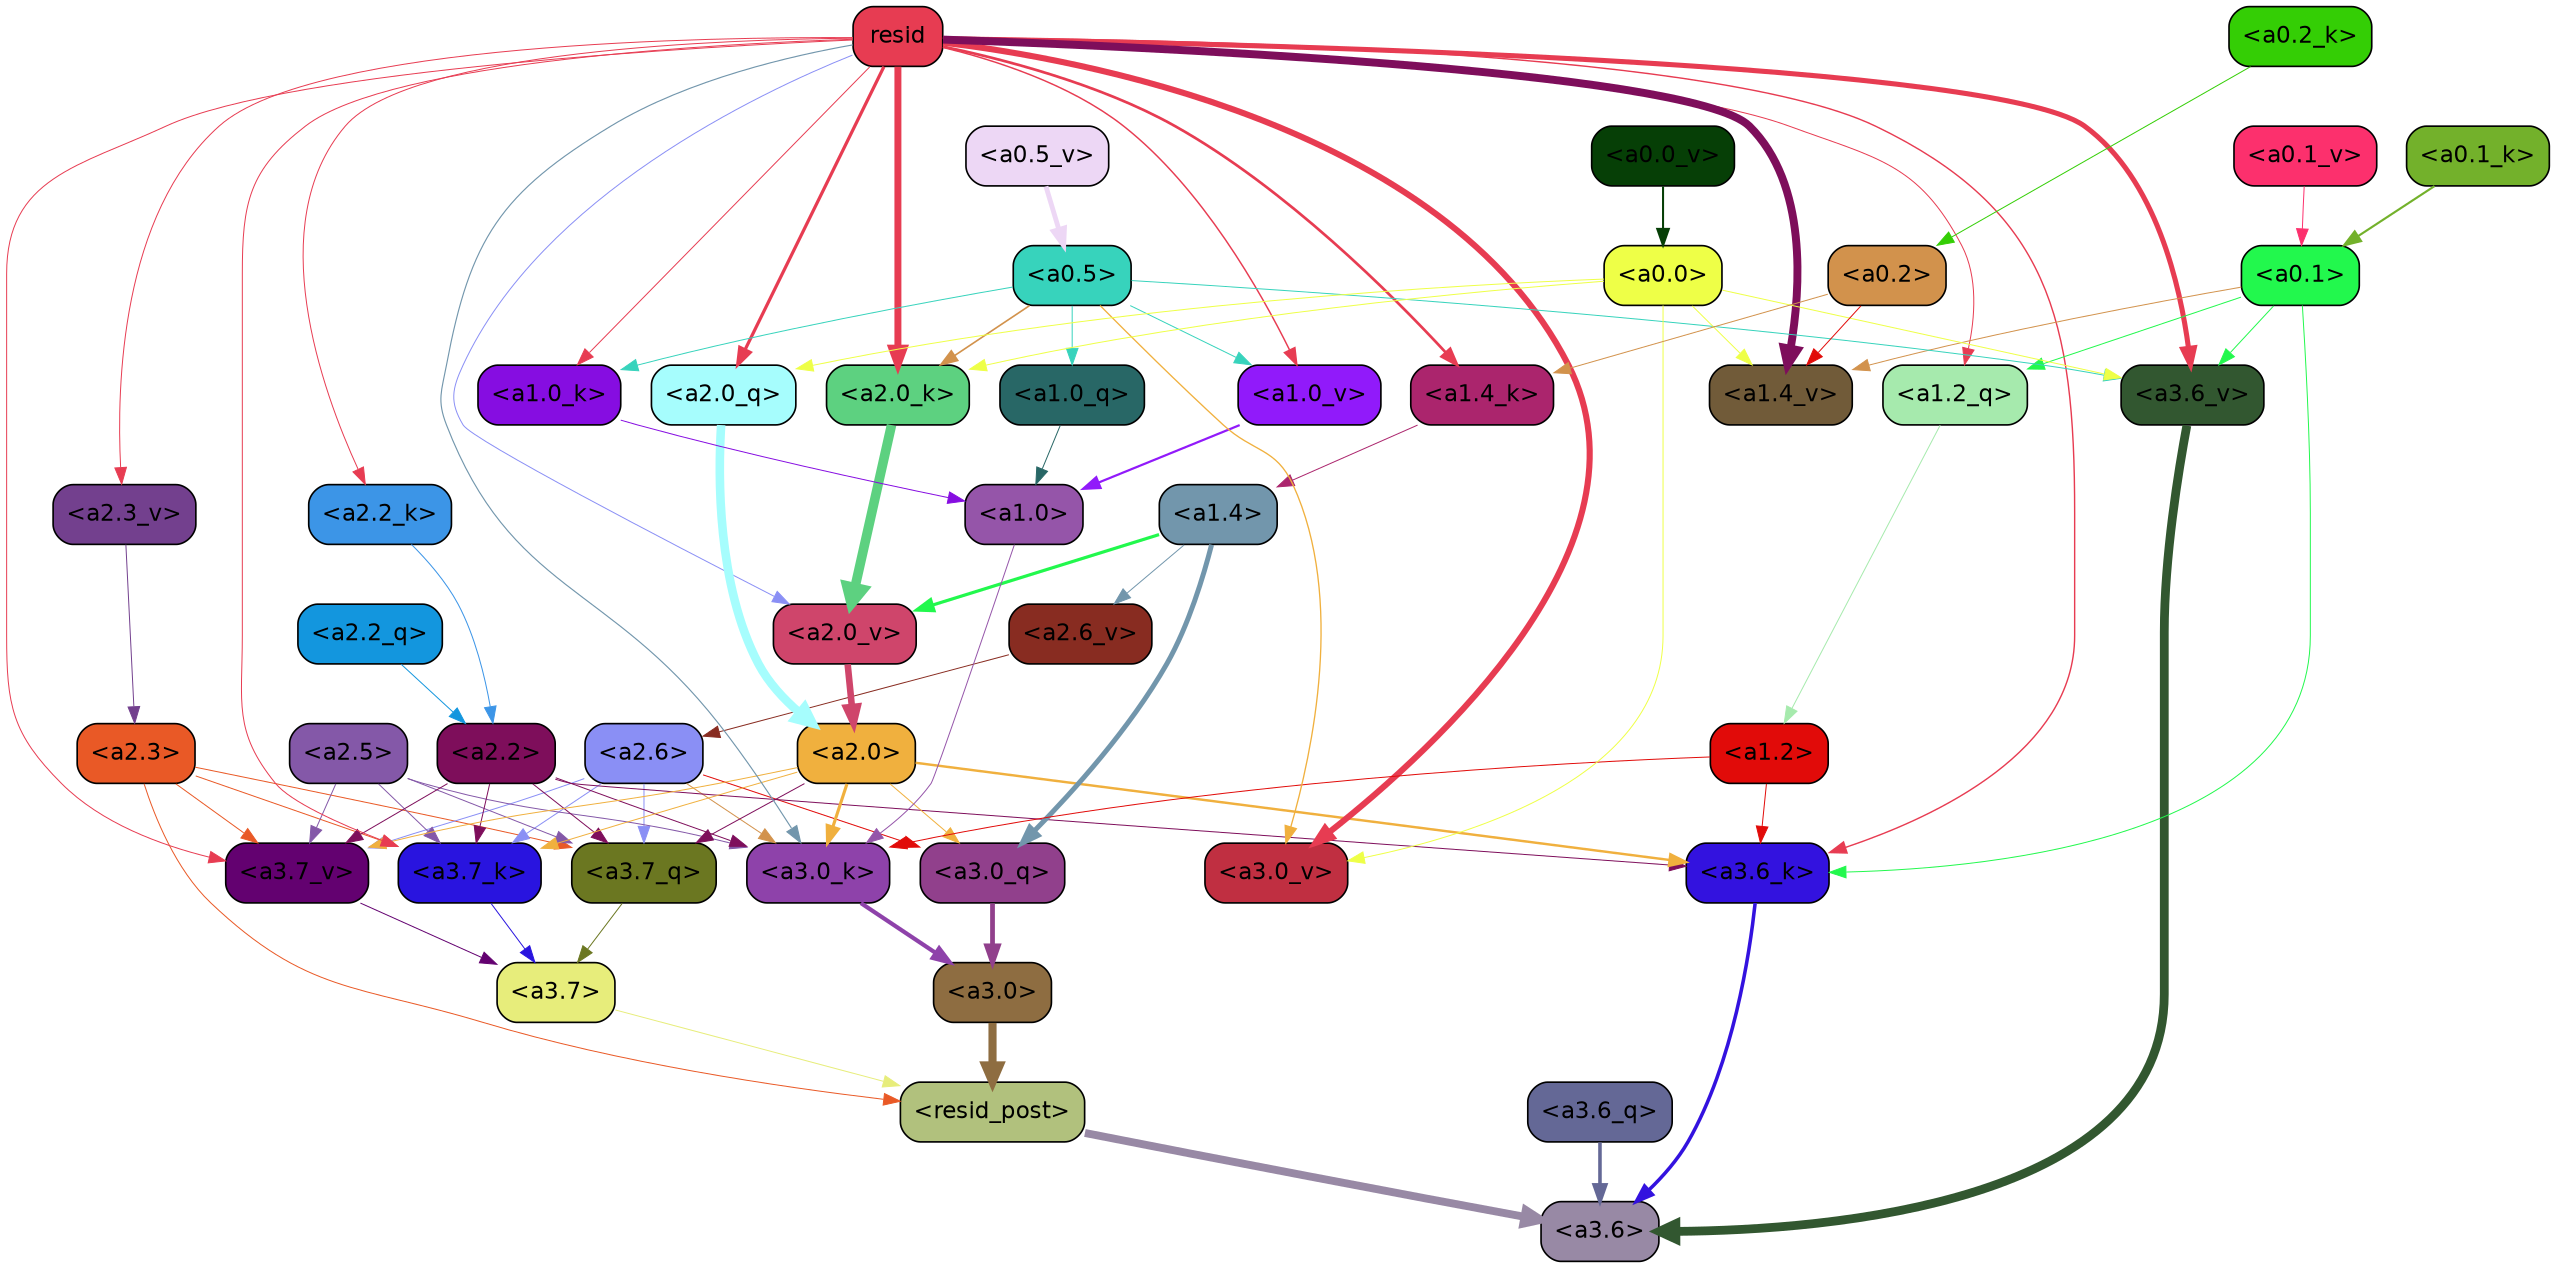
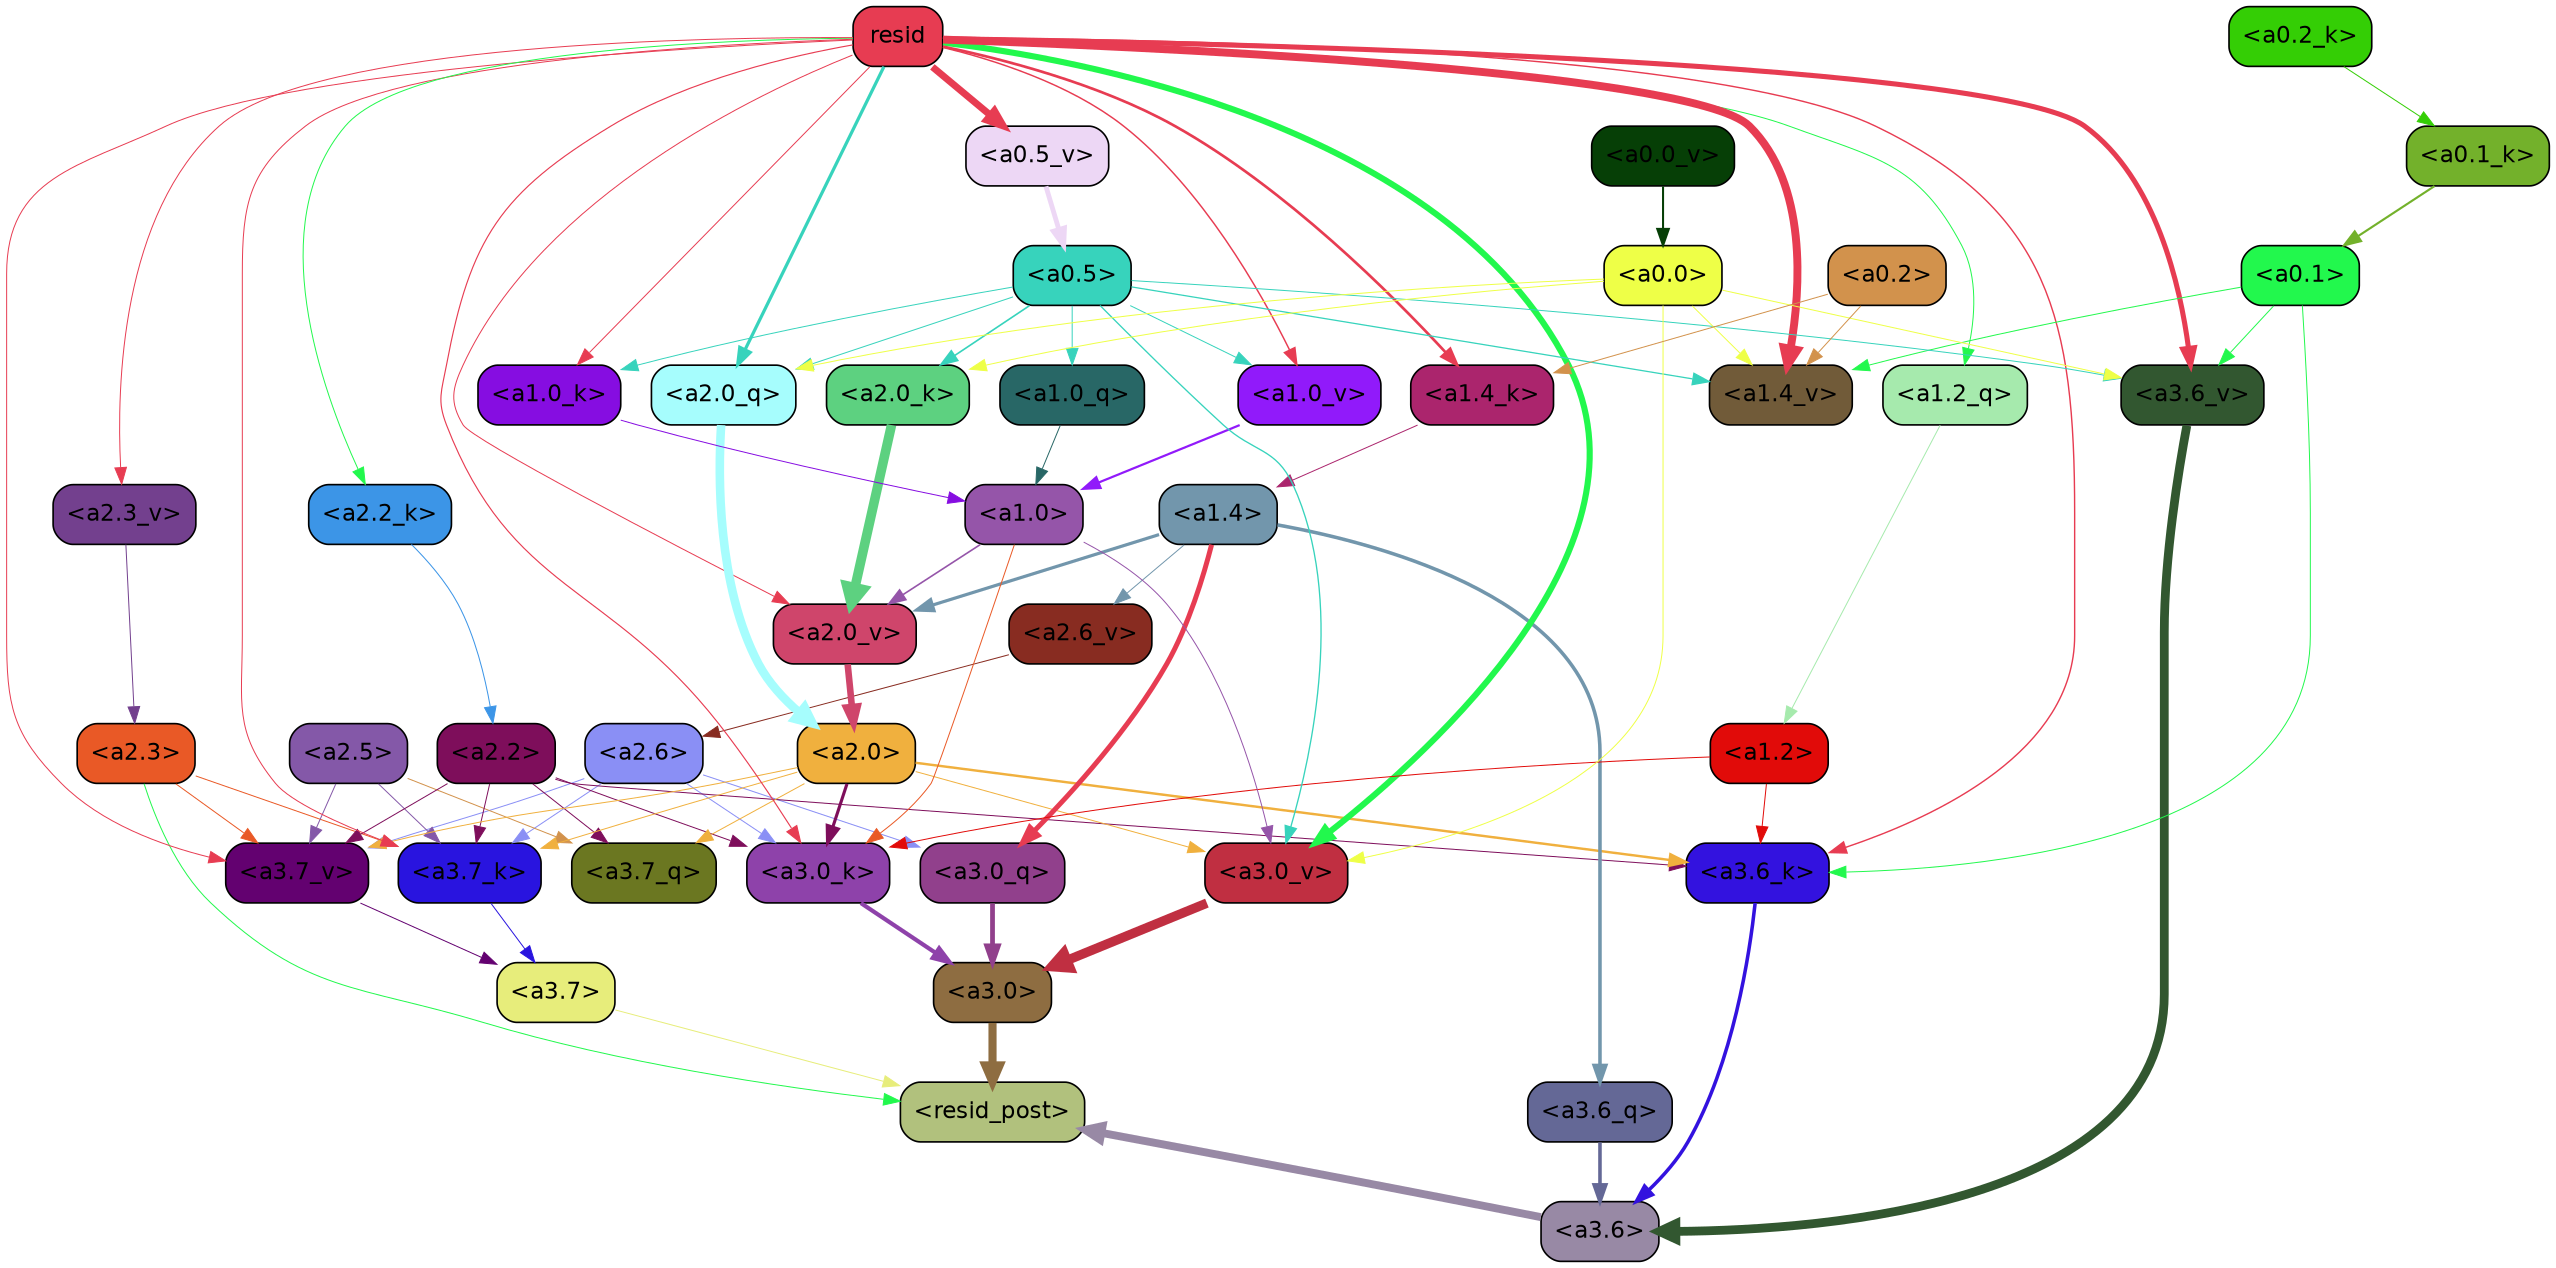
edge "resid" -> "<a1.4_v>": color #7e0e5b -> #e73c52
edge "resid" -> "<a2.2_k>": color #e73c52 -> #22f84d
edge "resid" -> "<a1.2_q>": color #e73c52 -> #22f84d
edge "<a0.2_k>" -> "<a0.2>": now "<a0.2_k>" -> "<a0.1_k>"
node "<a0.1_v>": removed
edge "resid" -> "<a2.0_k>": now "resid" -> "<a0.5_v>"
edge "resid" -> "<a2.0_q>": color #e73c52 -> #37d3bc
edge "resid" -> "<a3.0_v>": color #e73c52 -> #22f84d
edge "<a0.5>" -> "<a2.0_k>": color #d2924c -> #37d3bc
edge "<a0.1>" -> "<a1.4_v>": color #d2924c -> #22f84d
edge "resid" -> "<a2.0_v>": color #8a8ff5 -> #e73c52
edge "<a0.2>" -> "<a1.4_v>": color #e10b09 -> #d2924c
edge "<a0.5>" -> "<a2.0_q>": added
edge "<a0.1>" -> "<a1.2_q>": removed
edge "<a0.5>" -> "<a1.4_v>": added
edge "resid" -> "<a3.0_k>": color #7296ac -> #e73c52
edge "<a0.5>" -> "<a3.0_v>": color #f0b03e -> #37d3bc
edge "<a1.0>" -> "<a2.0_v>": added
edge "<a1.4>" -> "<a2.0_v>": color #22f84d -> #7296ac
node "<a2.2_q>": removed
edge "<a1.0>" -> "<a3.0_v>": added
edge "<a1.4>" -> "<a3.6_q>": added
edge "<a1.0>" -> "<a3.0_k>": color #9555a9 -> #e95926
edge "<a1.4>" -> "<a3.0_q>": color #7296ac -> #e73c52
edge "<a2.0>" -> "<a3.0_k>": color #f0b03e -> #7e0e5b
edge "<a2.0>" -> "<a3.0_q>": now "<a2.0>" -> "<a3.0_v>"
edge "<a2.3>" -> "<a3.7_q>": removed
edge "<a2.6>" -> "<a3.7_q>": removed
edge "<a2.5>" -> "<a3.7_q>": color #8458a8 -> #d2924c
edge "<a2.6>" -> "<a3.0_k>": color #d2924c -> #8a8ff5
edge "<a2.0>" -> "<a3.7_q>": color #7e0e5b -> #f0b03e
edge "<a2.6>" -> "<a3.0_q>": color #e10b09 -> #8a8ff5
edge "<a2.5>" -> "<a3.0_k>": removed
edge "<a3.7_q>" -> "<a3.7>": removed
edge "<a3.0_v>" -> "<a3.0>": added
edge "<a2.3>" -> "<resid_post>": color #e95926 -> #22f84d
edge "<resid_post>" -> "<a3.6>": reversed
